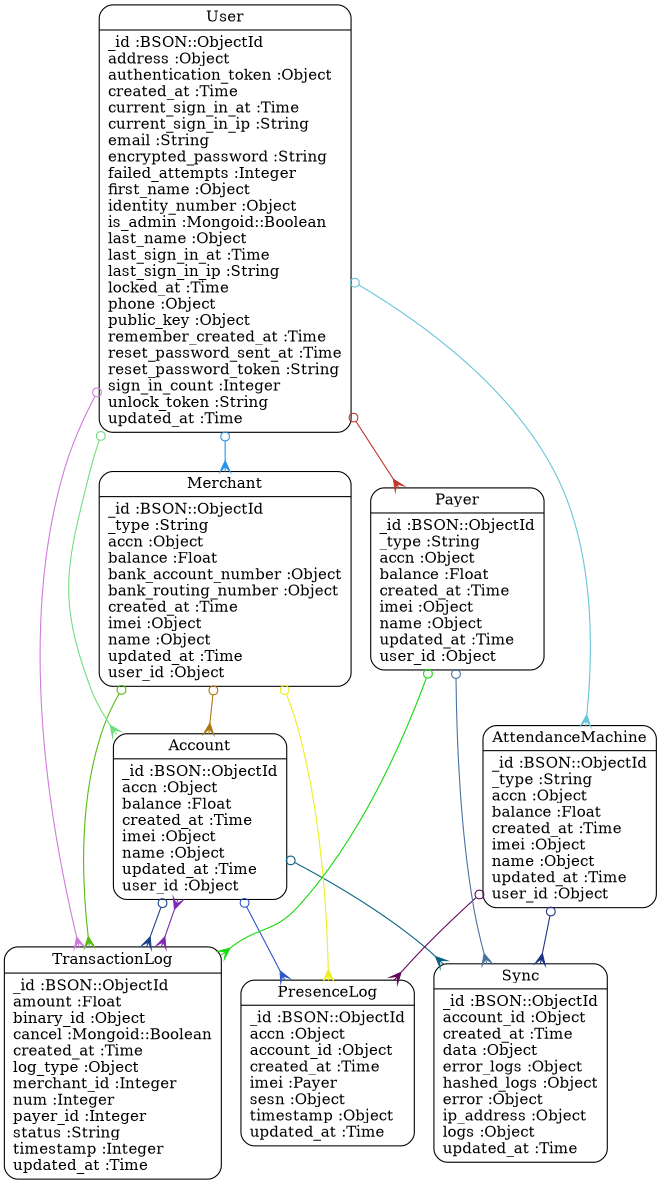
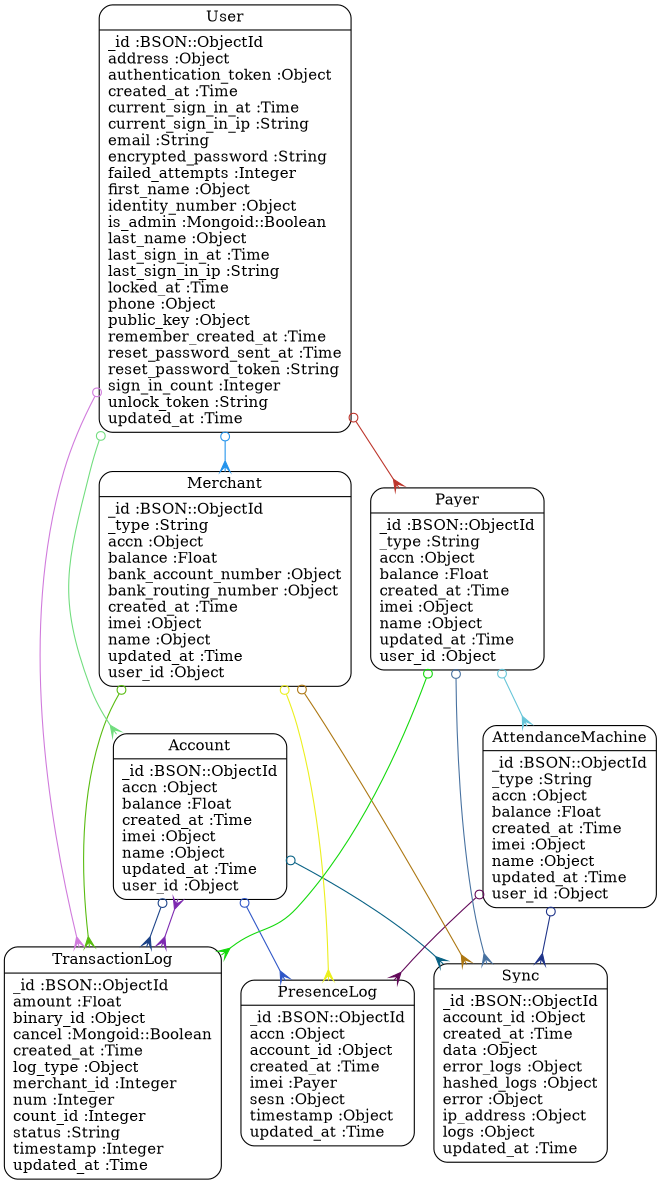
edge "User" -- "AttendanceMachine": now "Payer" -- "AttendanceMachine"
edge "Merchant" -- "Account": now "Merchant" -- "Sync"
node "TransactionLog": text "payer_id :Integer" -> "count_id :Integer"
